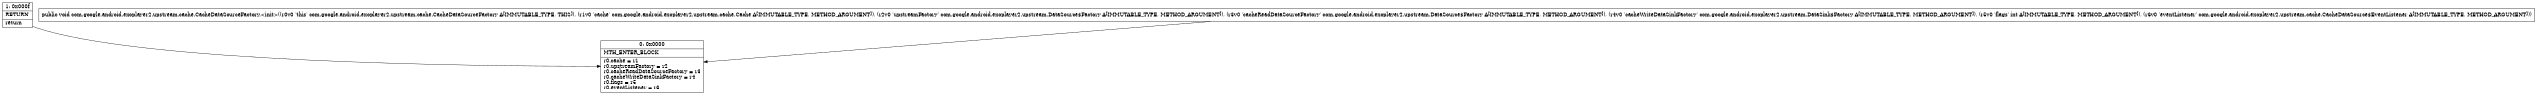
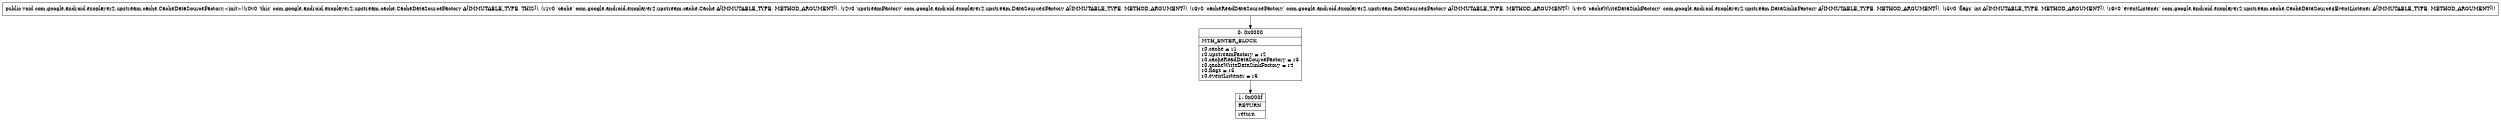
edge "1: 0x000f" -> "0: 0x0000": reversed
